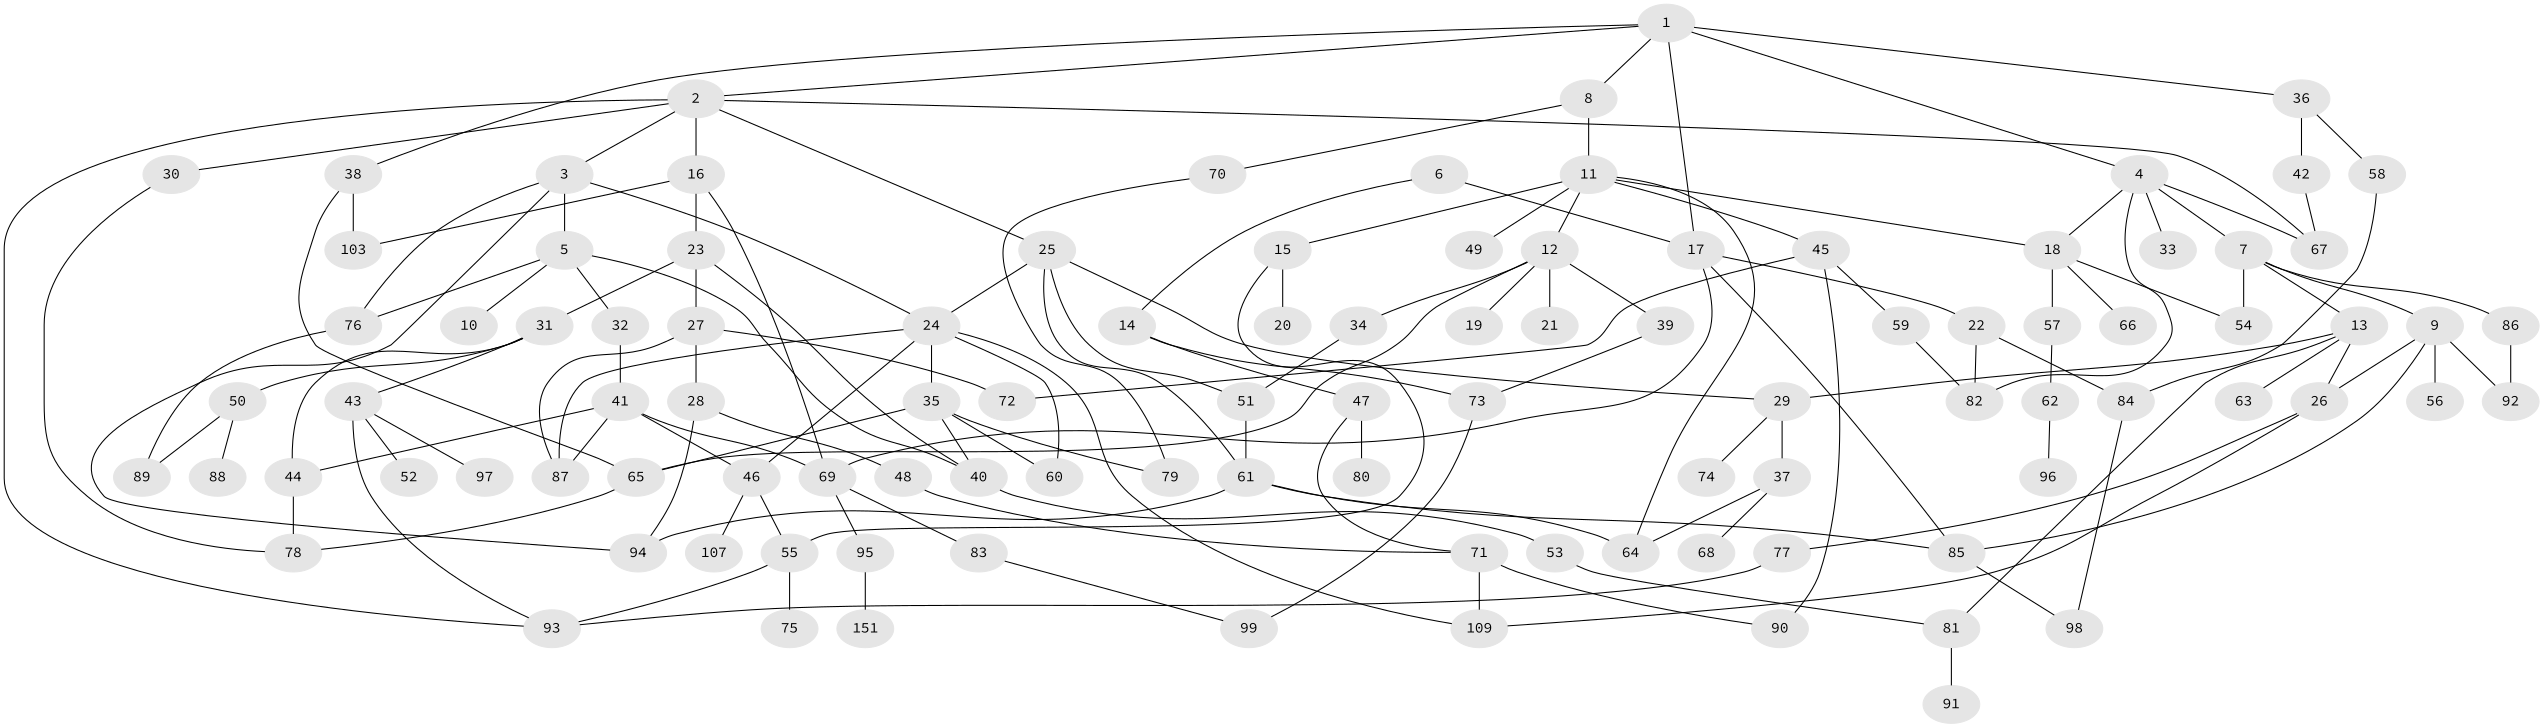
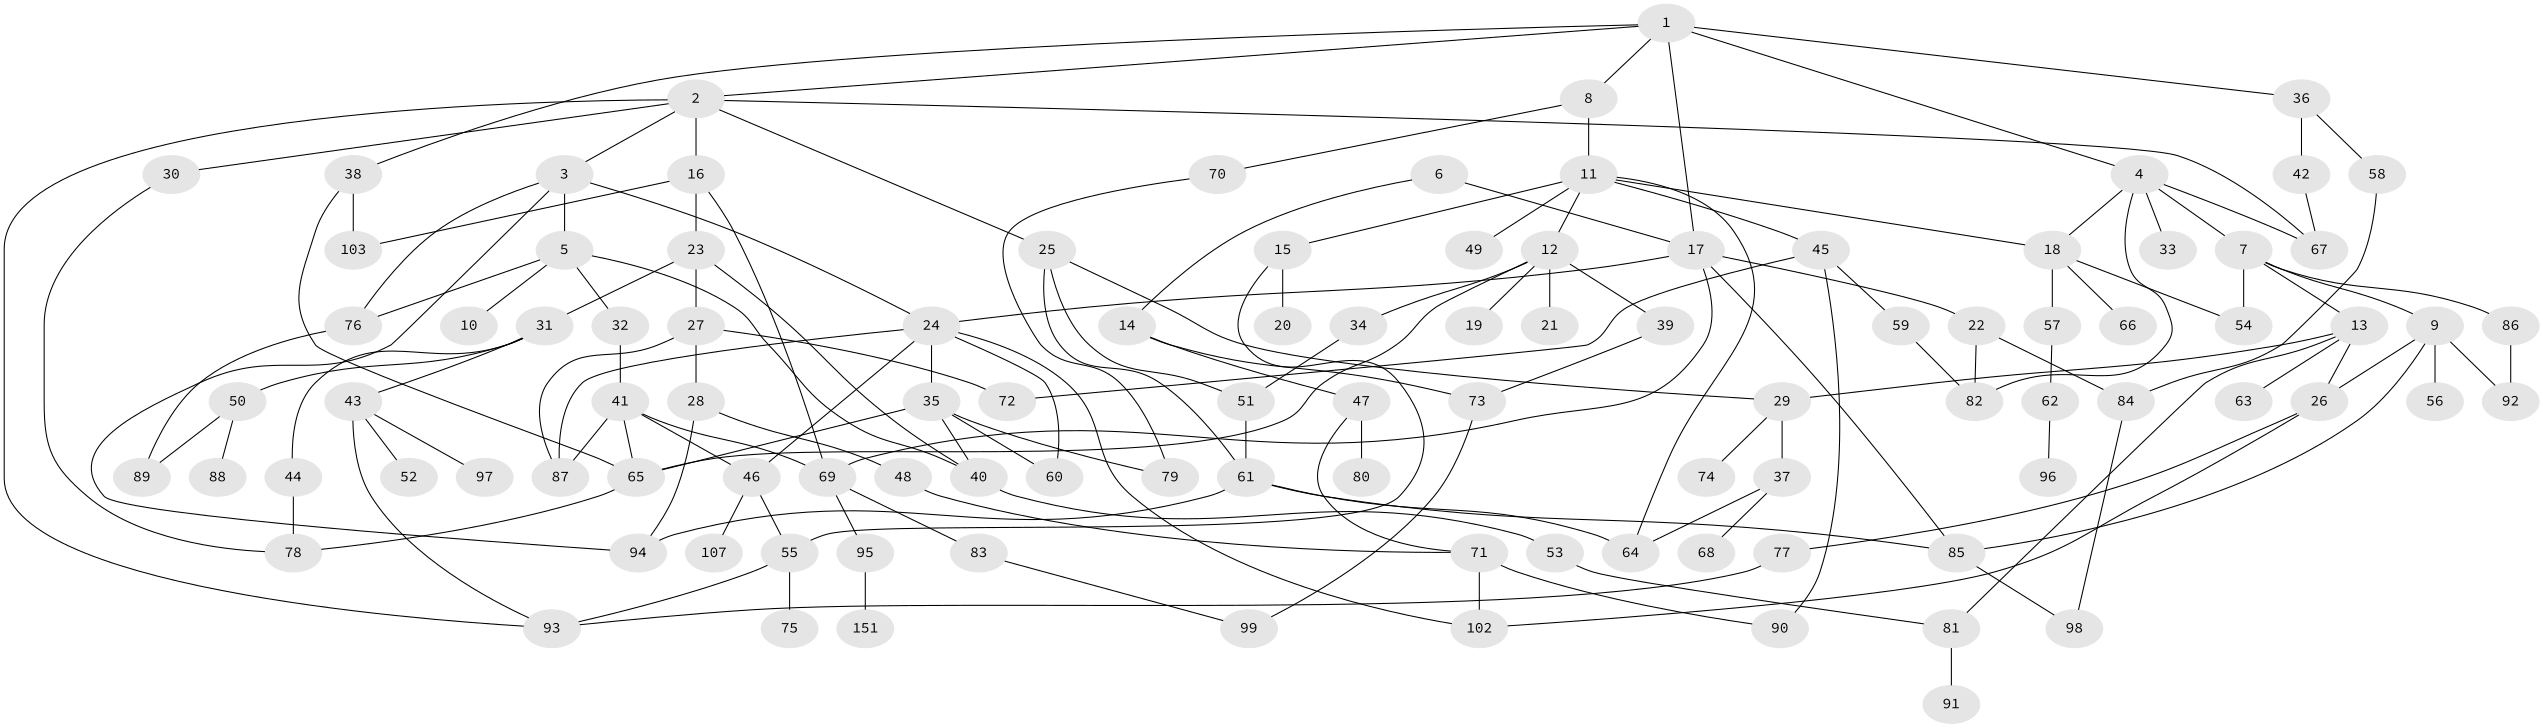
edge "25" -- "24": now "17" -- "24"
edge "41" -- "44": now "41" -- "65"
node "109": label "109" -> "102"
